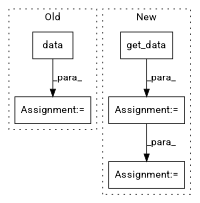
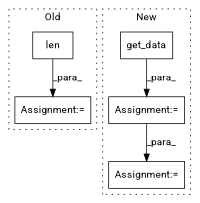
node "data": label "data" -> "len"
